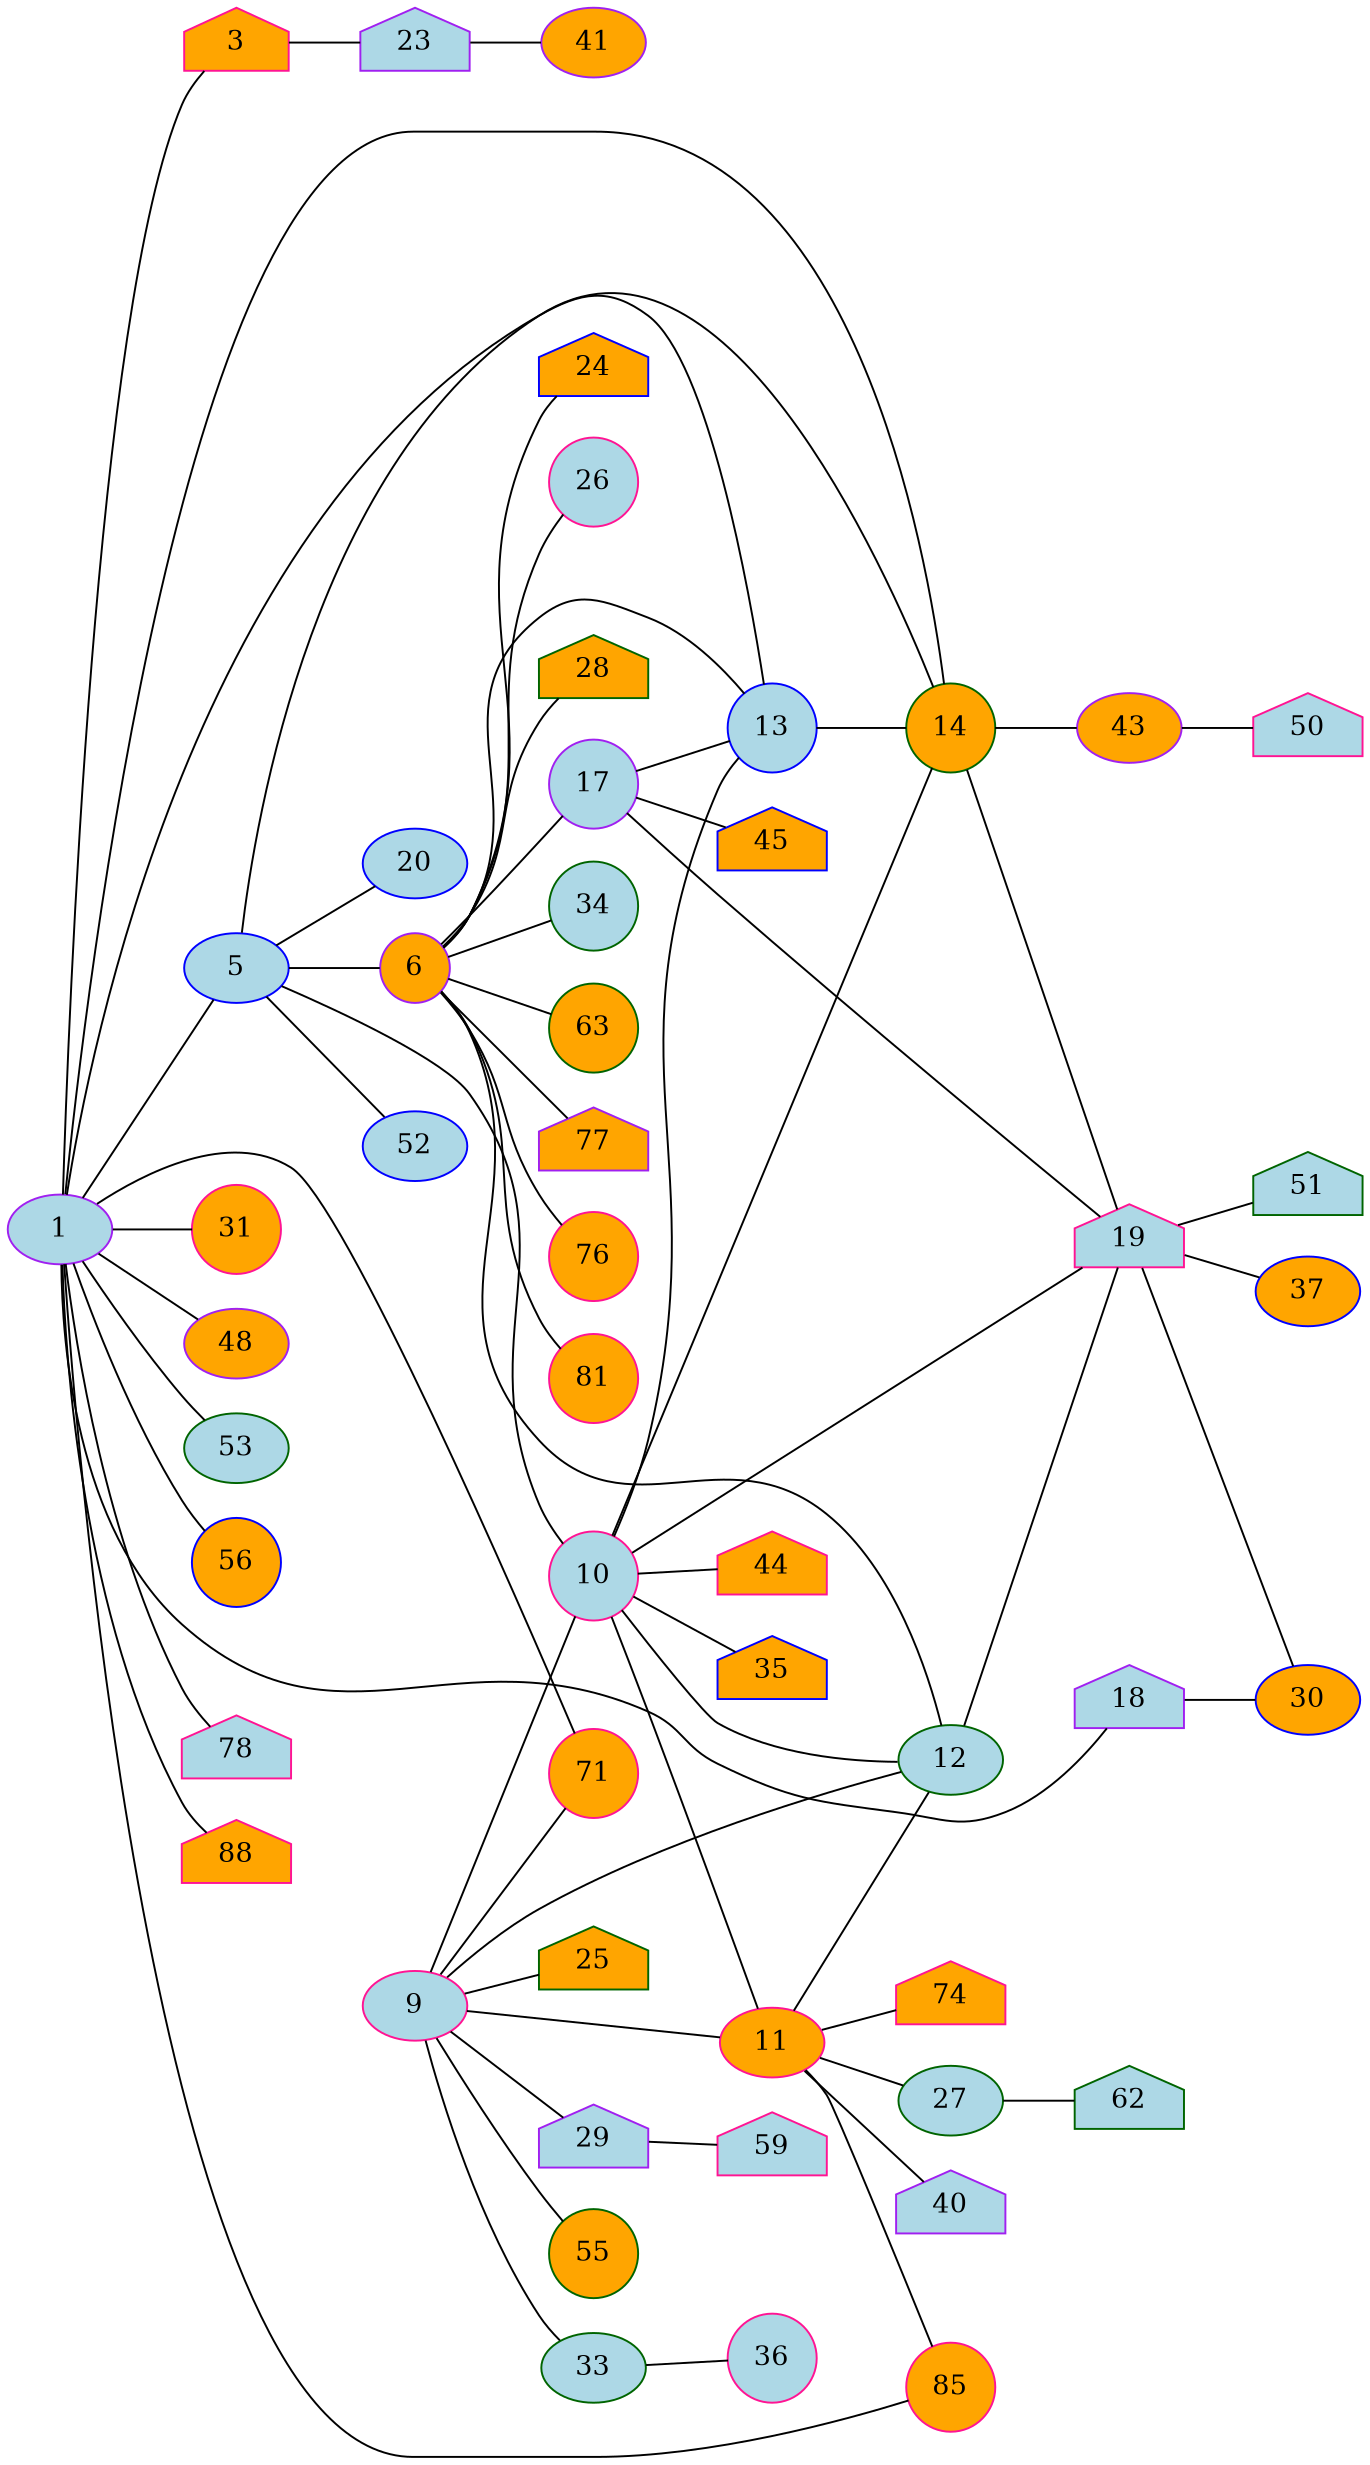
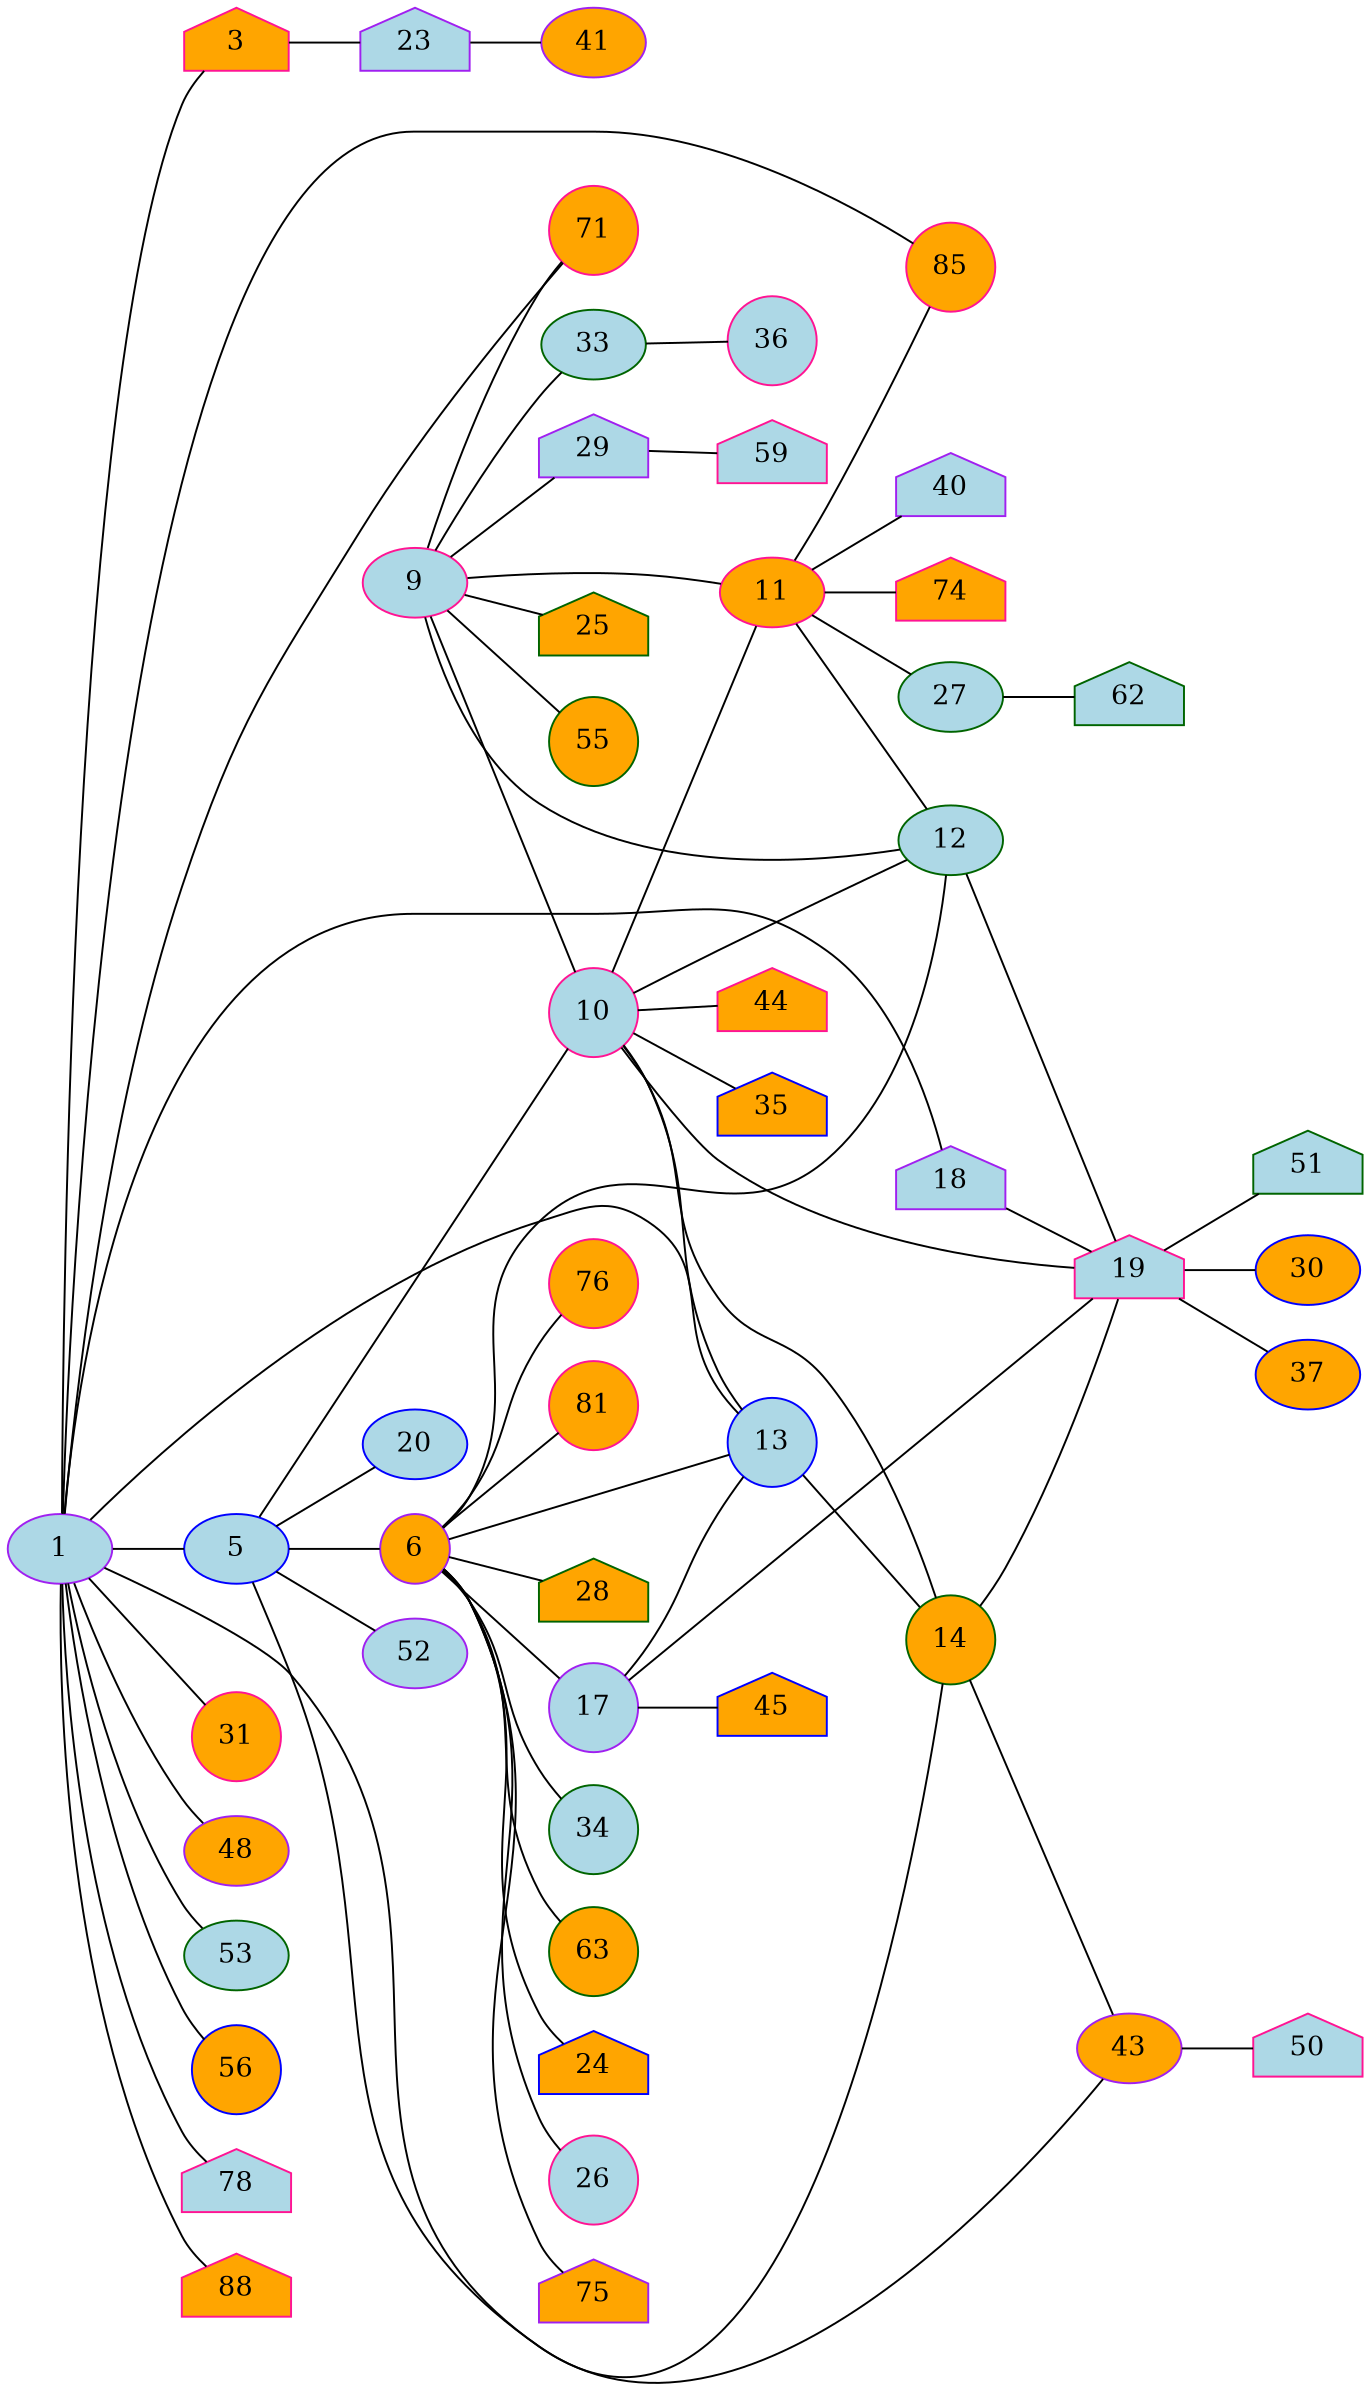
edge "14" -- "5": now "43" -- "5"
node "77": label "77" -> "75"
node "52": color blue -> purple
edge "18" -- "30": now "18" -- "19"
